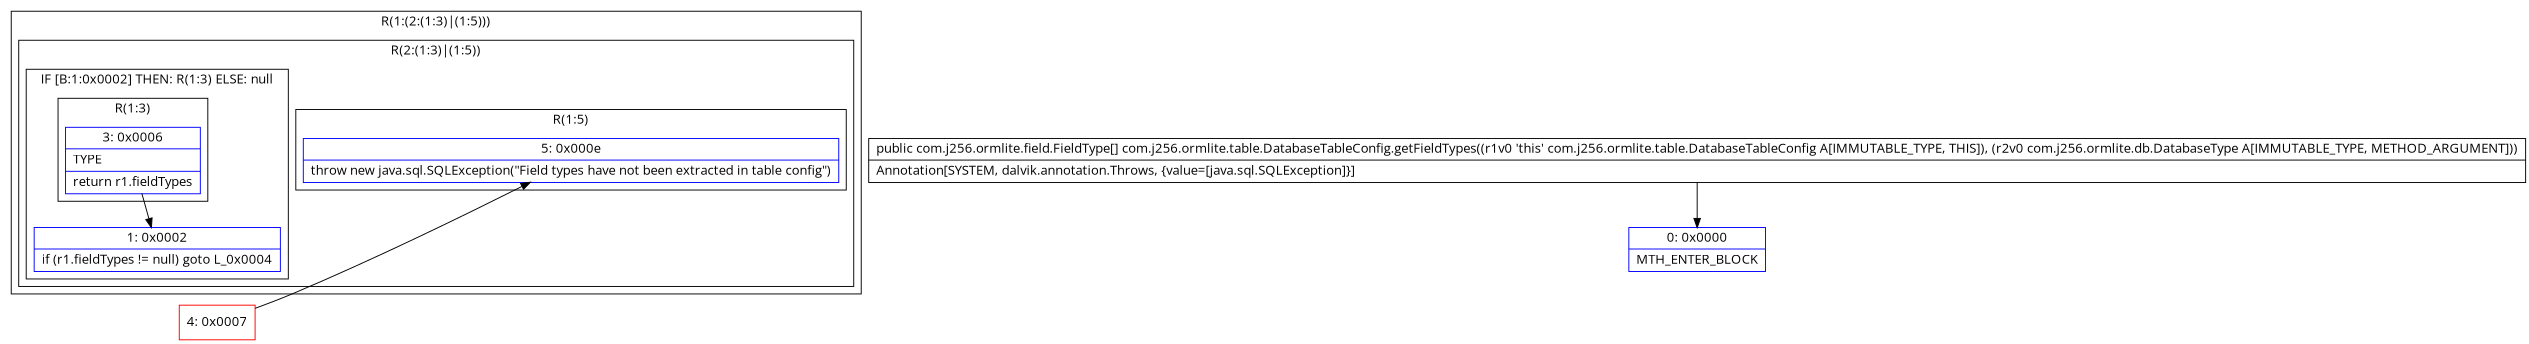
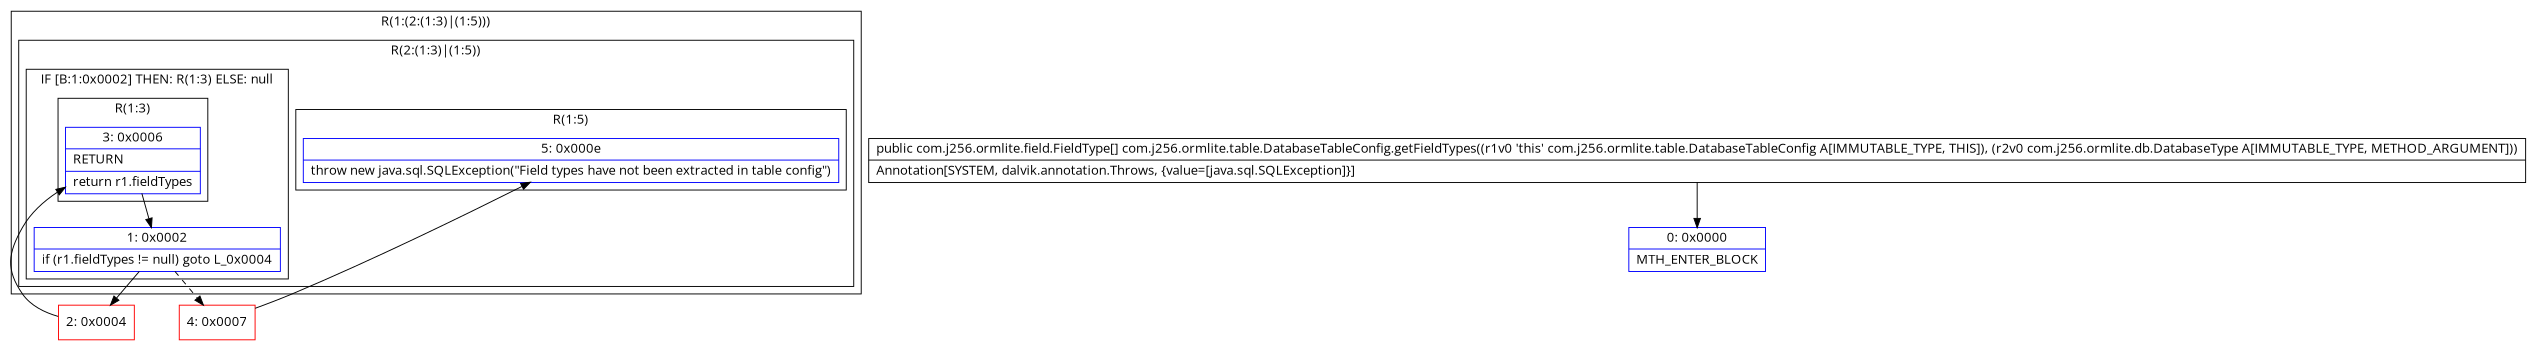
node "3: 0x0006": text "TYPE" -> "RETURN"
edge "1: 0x0002" -> "4: 0x0007": added
node "2: 0x0004": added
